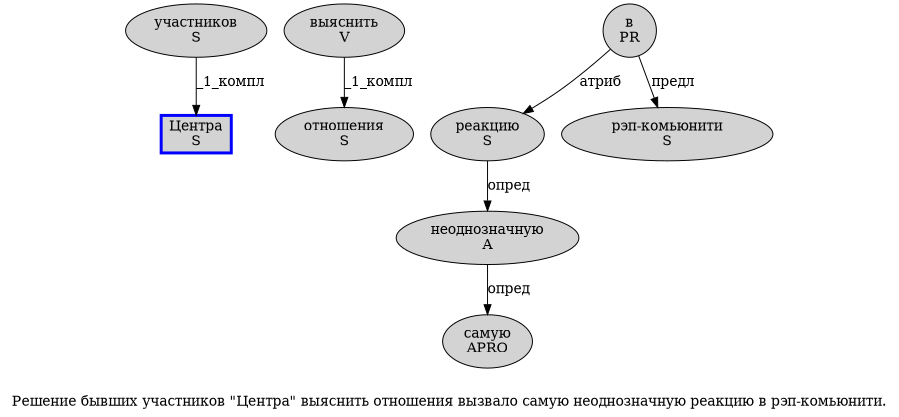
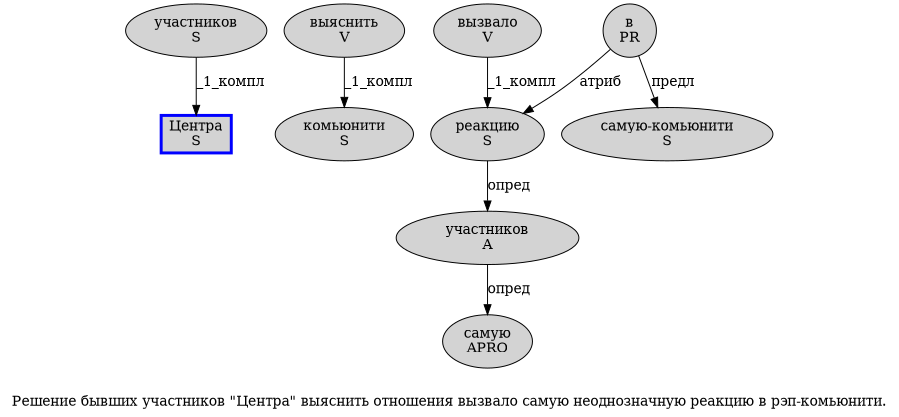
node "вызвало V": added
node "отношения S": label "отношения S" -> "комьюнити S"
node "рэп-комьюнити S": label "рэп-комьюнити S" -> "самую-комьюнити S"
node "неоднозначную A": label "неоднозначную A" -> "участников A"
